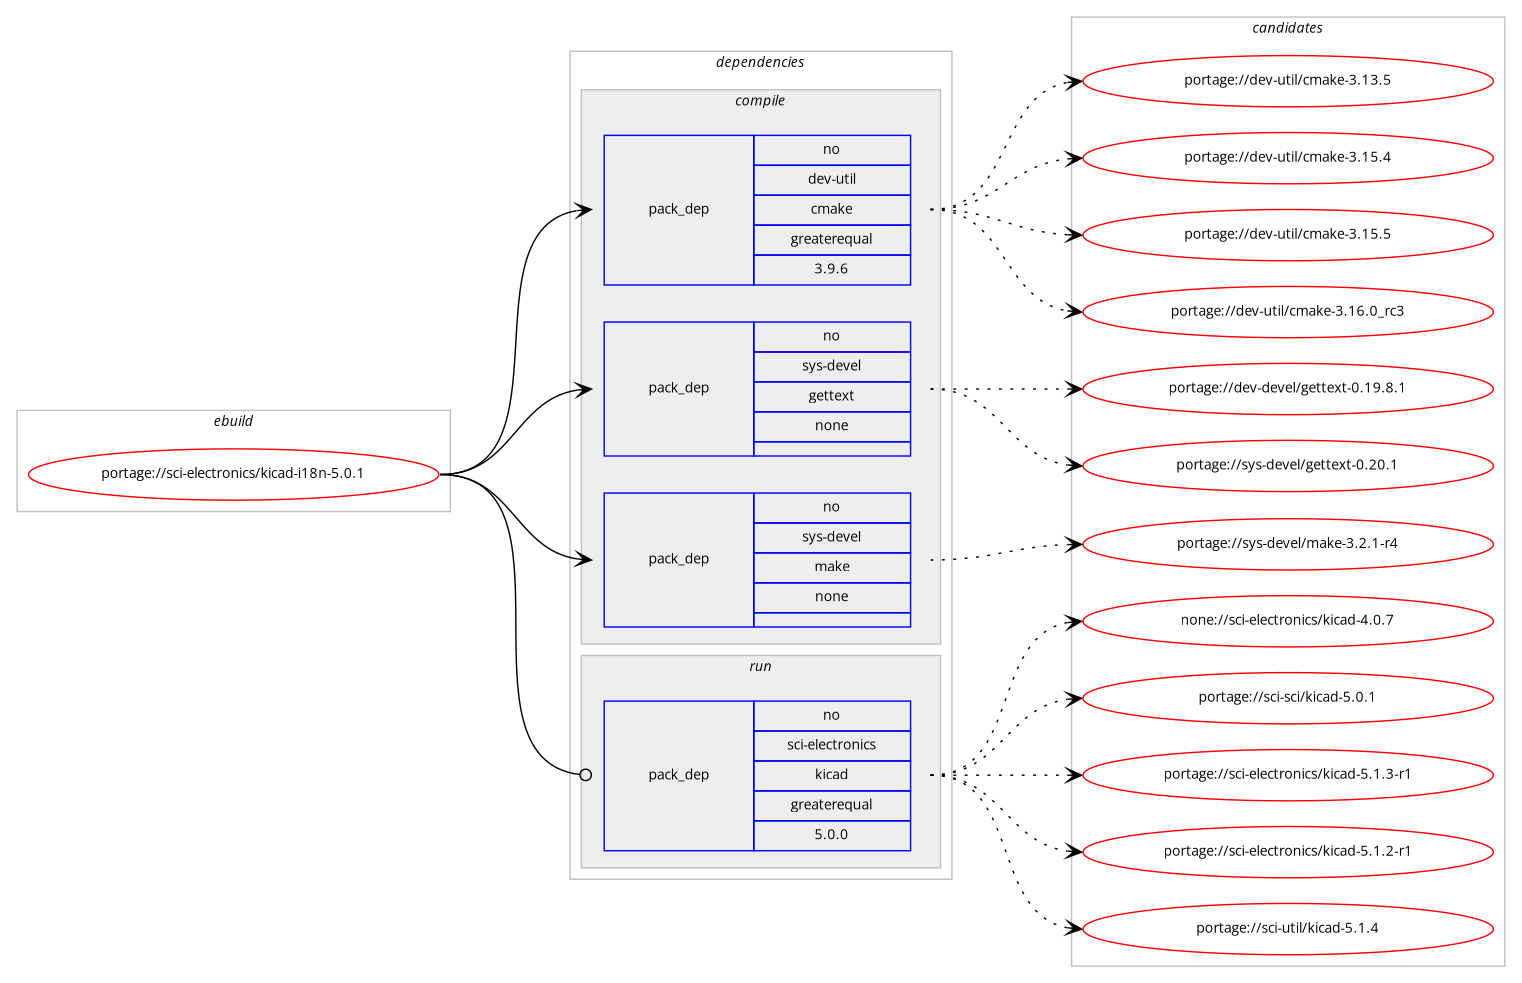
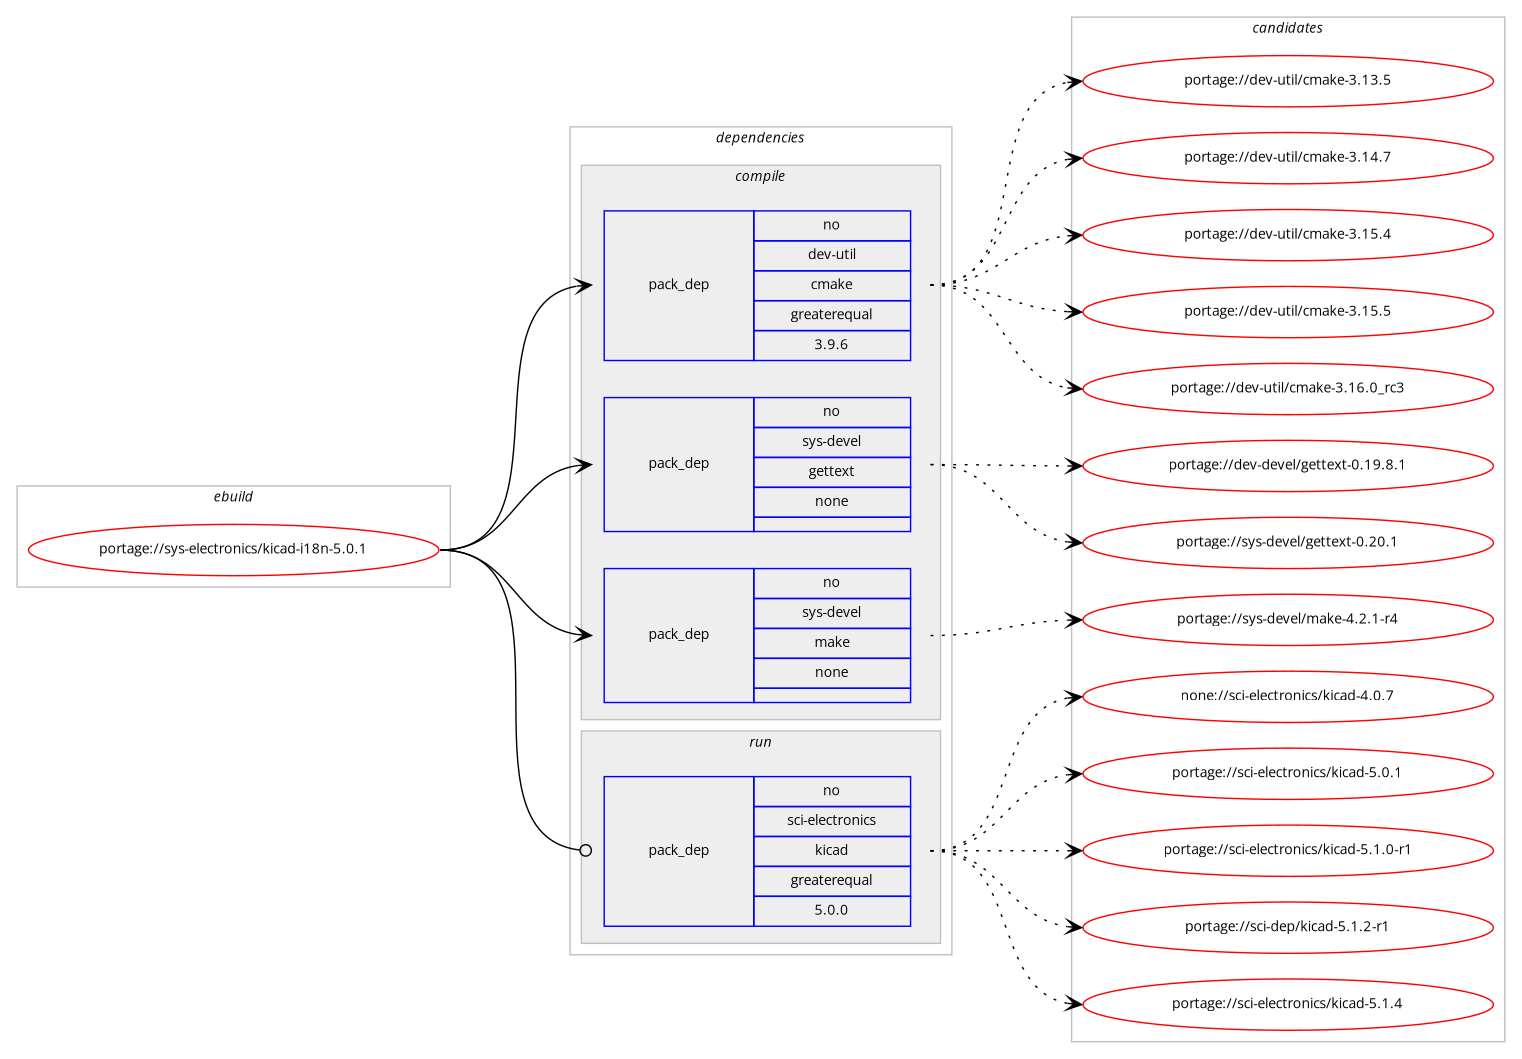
node "portage://dev-util/cmake-3.14.7": added
node "portage://sci-electronics/kicad-i18n-5.0.1": label "portage://sci-electronics/kicad-i18n-5.0.1" -> "portage://sys-electronics/kicad-i18n-5.0.1"
node "portage://sys-devel/make-3.2.1-r4": label "portage://sys-devel/make-3.2.1-r4" -> "portage://sys-devel/make-4.2.1-r4"
node "portage://sci-sci/kicad-5.0.1": label "portage://sci-sci/kicad-5.0.1" -> "portage://sci-electronics/kicad-5.0.1"
node "portage://sci-electronics/kicad-5.1.3-r1": label "portage://sci-electronics/kicad-5.1.3-r1" -> "portage://sci-electronics/kicad-5.1.0-r1"
node "portage://sci-electronics/kicad-5.1.2-r1": label "portage://sci-electronics/kicad-5.1.2-r1" -> "portage://sci-dep/kicad-5.1.2-r1"
node "portage://sci-util/kicad-5.1.4": label "portage://sci-util/kicad-5.1.4" -> "portage://sci-electronics/kicad-5.1.4"
